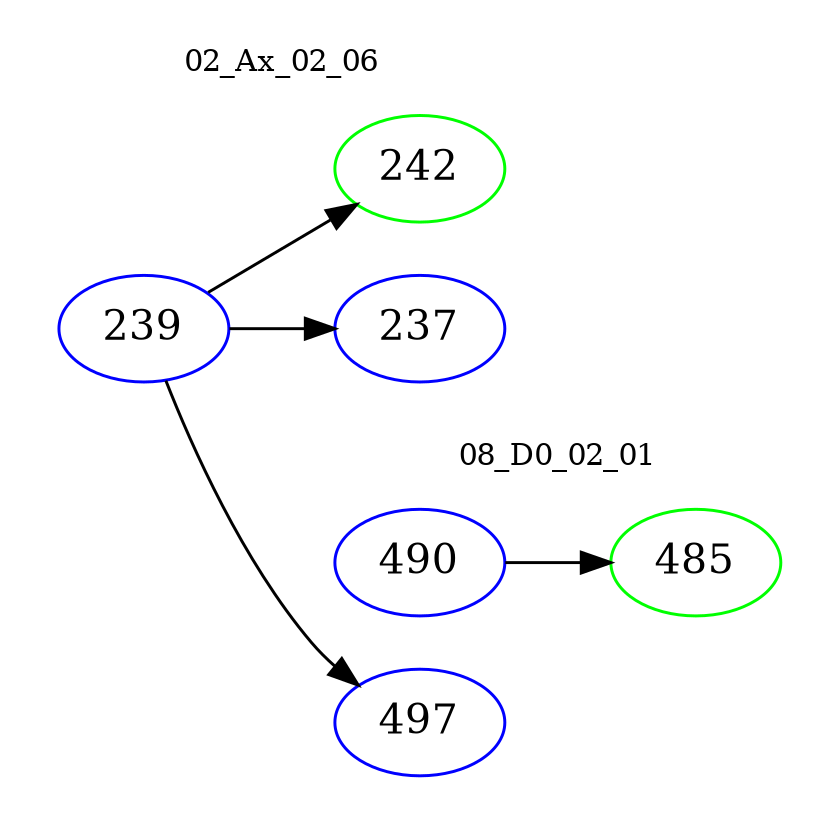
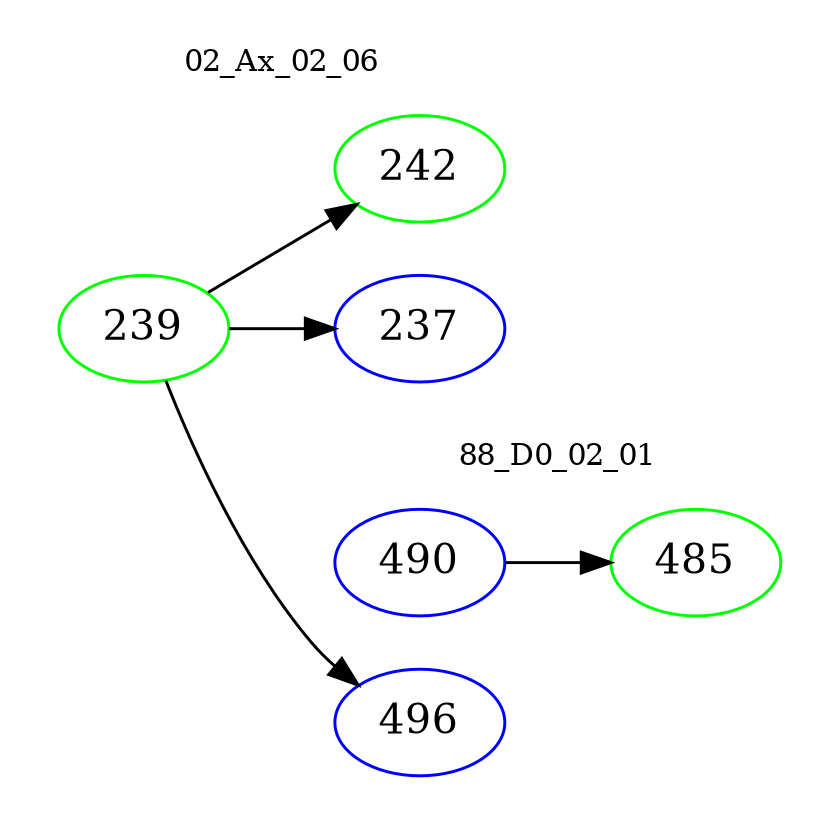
node "239": color blue -> green
cluster "08_D0_02_01": label "08_D0_02_01" -> "88_D0_02_01"
node "497": label "497" -> "496"
